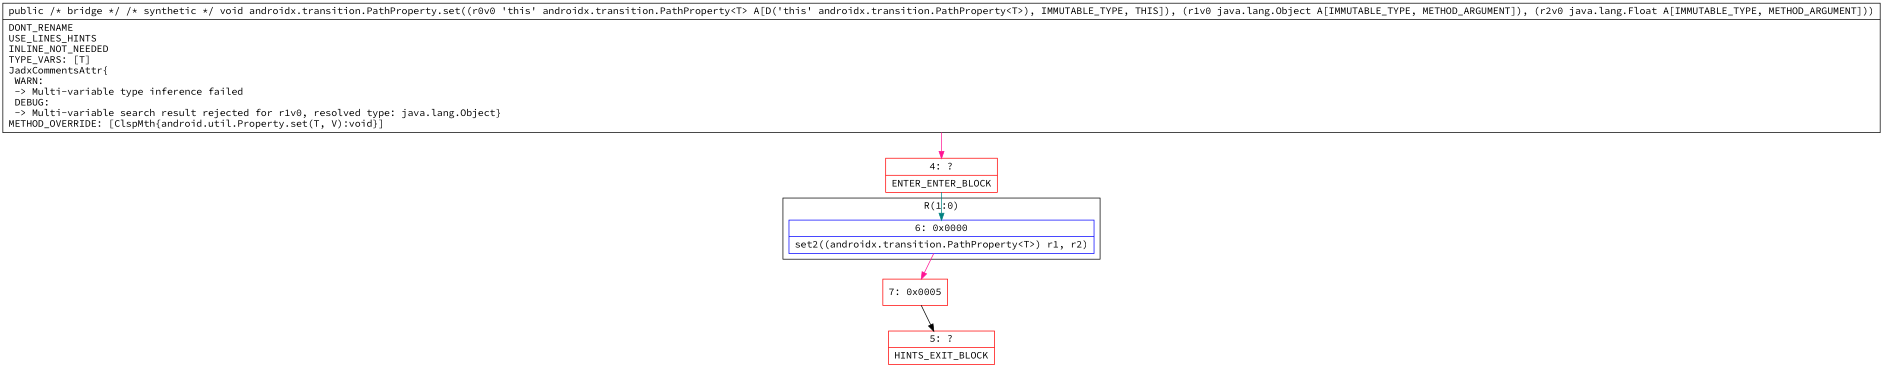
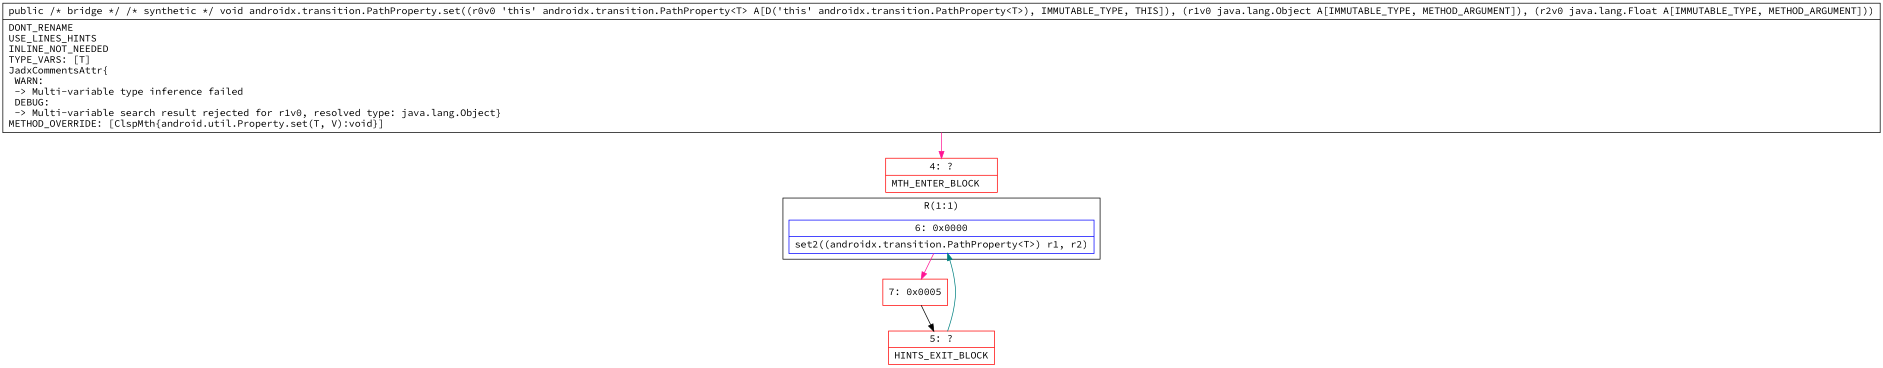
node "4: ?": text "ENTER_ENTER_BLOCK" -> "MTH_ENTER_BLOCK"
edge "4: ?" -> "6: 0x0000": now "5: ?" -> "6: 0x0000"
cluster "R(1:0)": label "R(1:0)" -> "R(1:1)"
